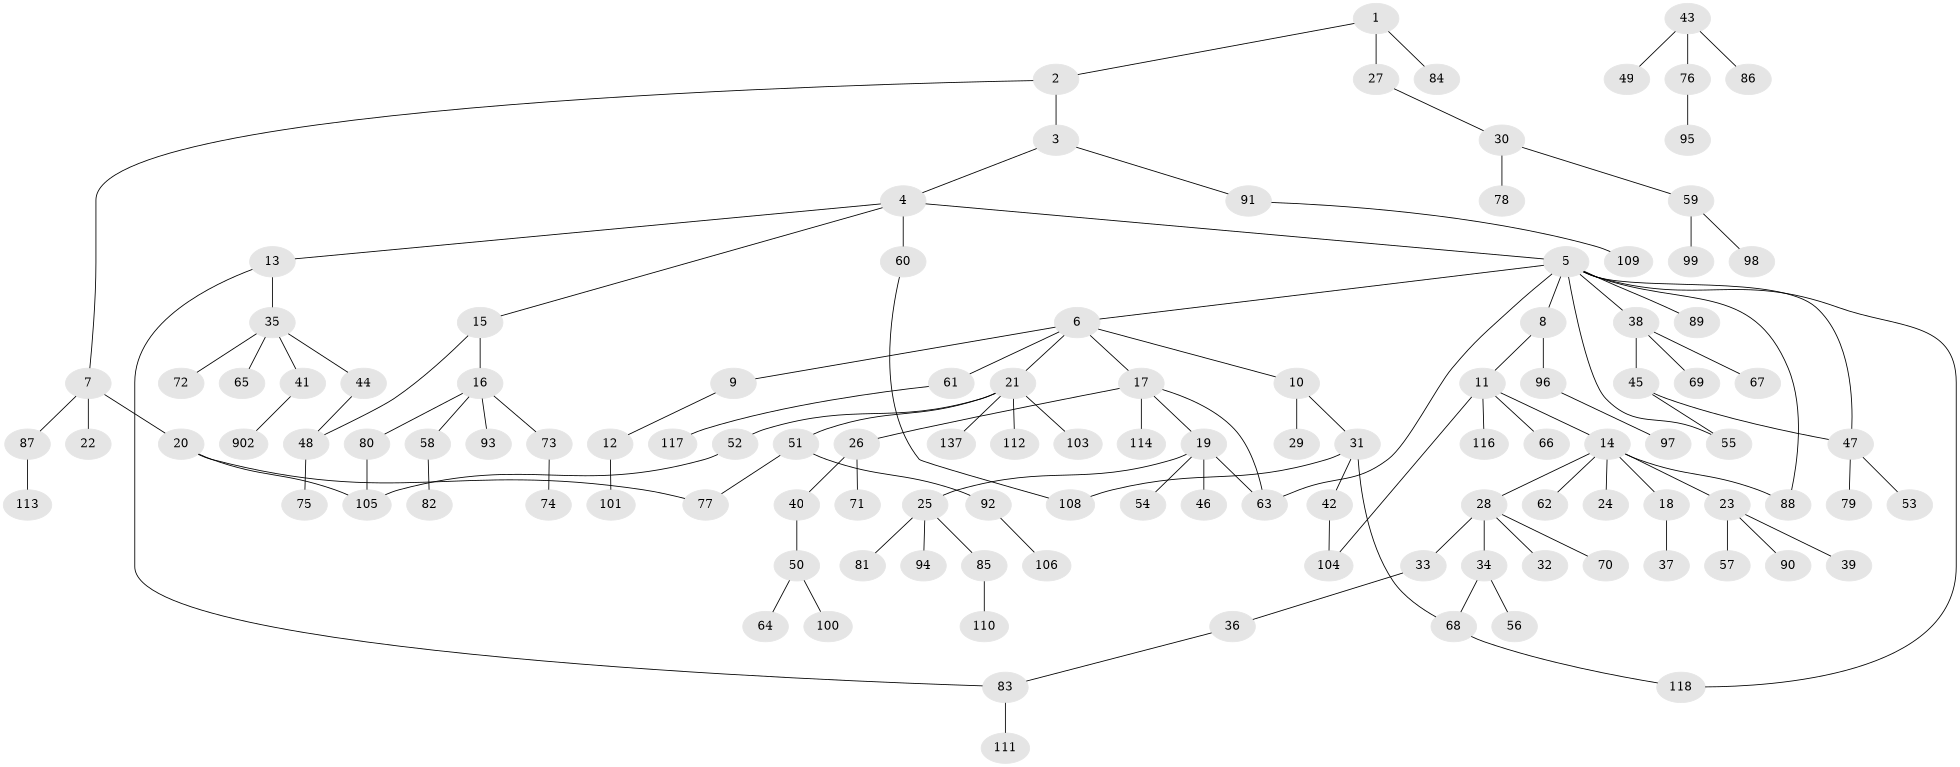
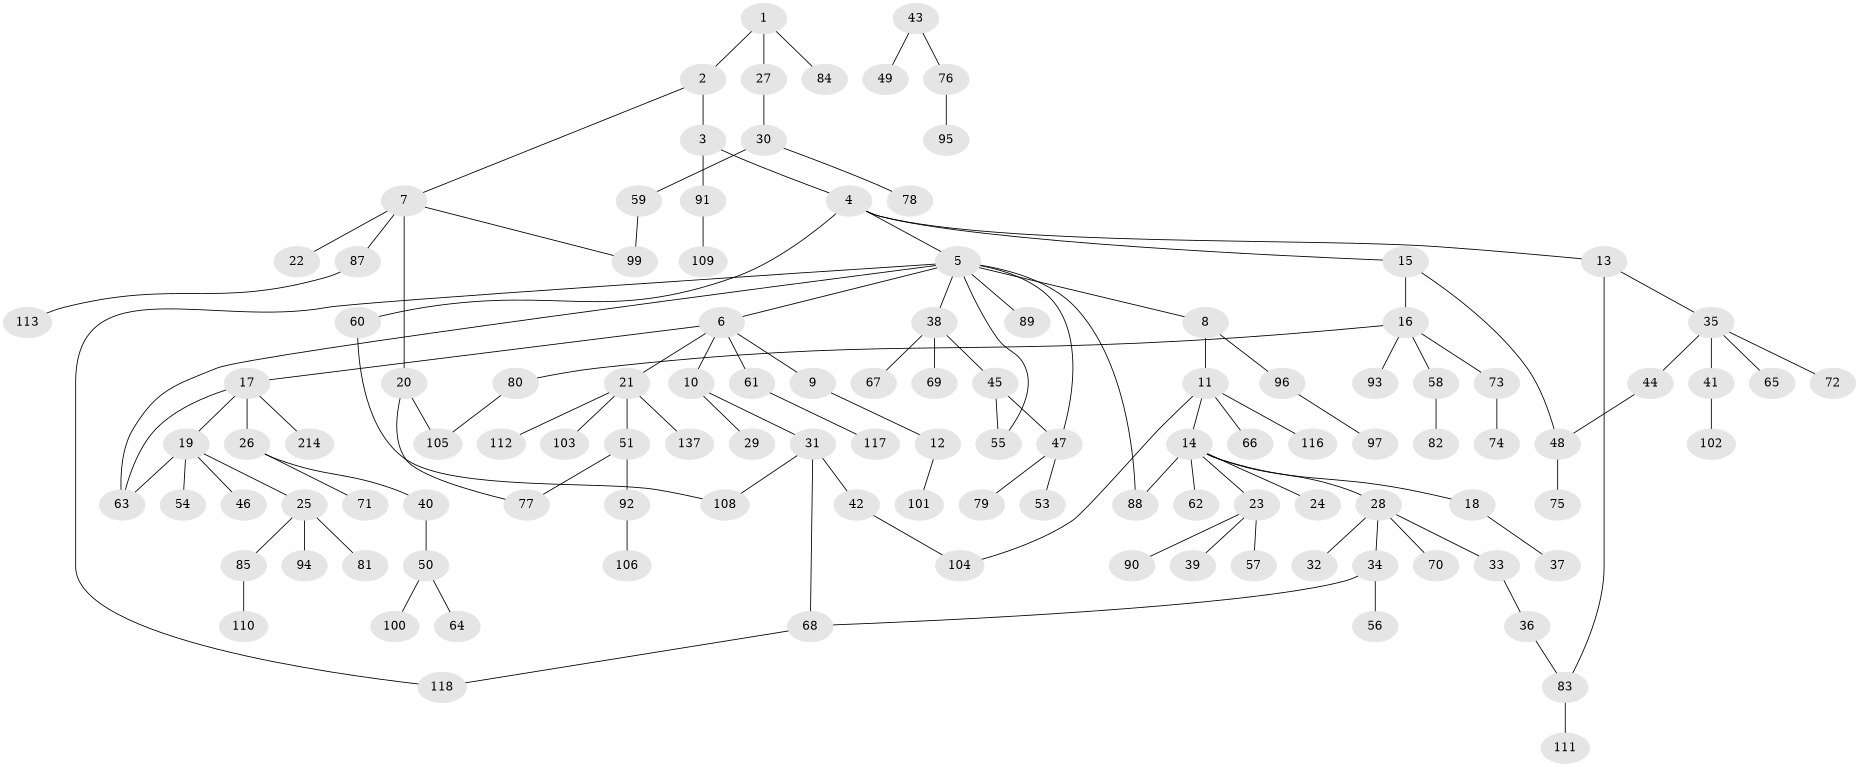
node "86": removed
edge "7" -- "99": added
node "98": removed
node "902": label "902" -> "102"
node "52": removed
node "114": label "114" -> "214"
